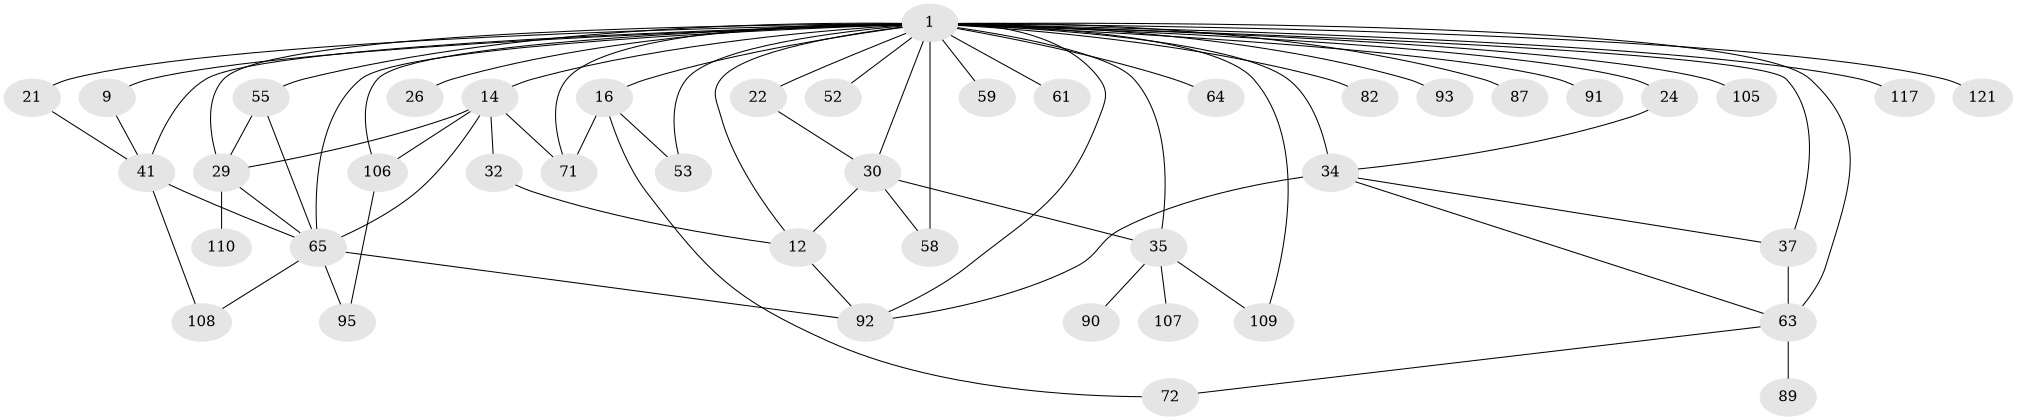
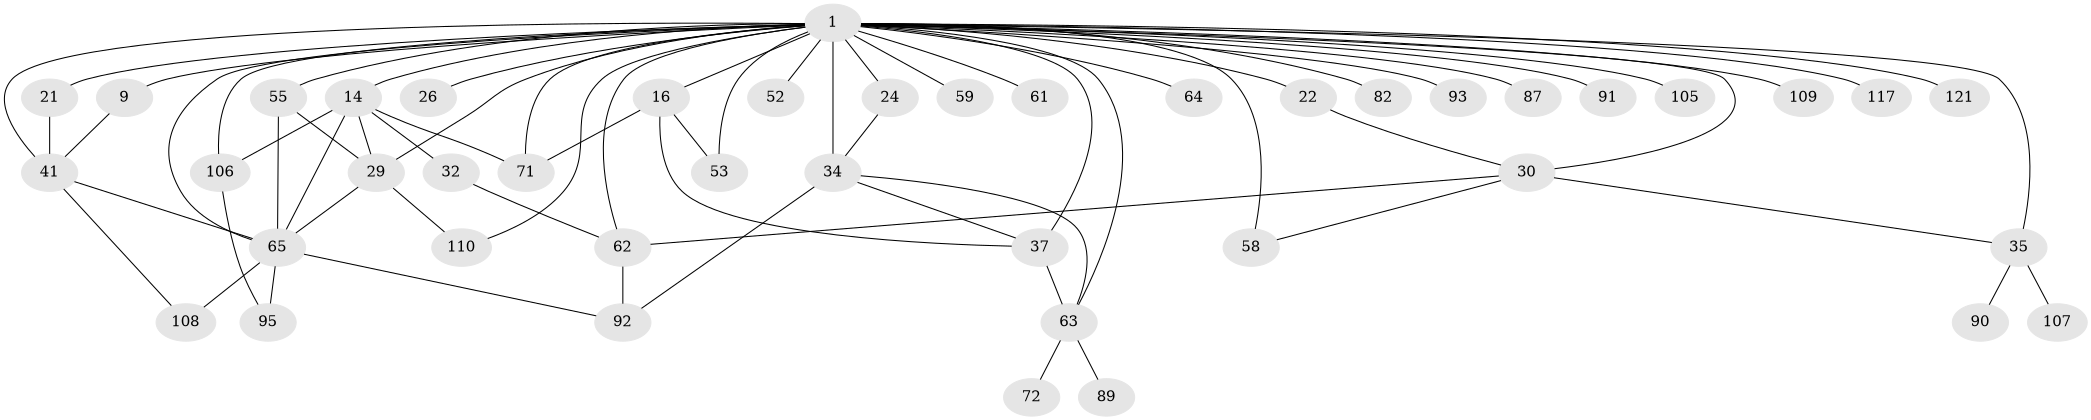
edge "1" -- "92": now "1" -- "110"
node "12": label "12" -> "62"
edge "35" -- "109": removed
edge "16" -- "72": now "16" -- "37"
